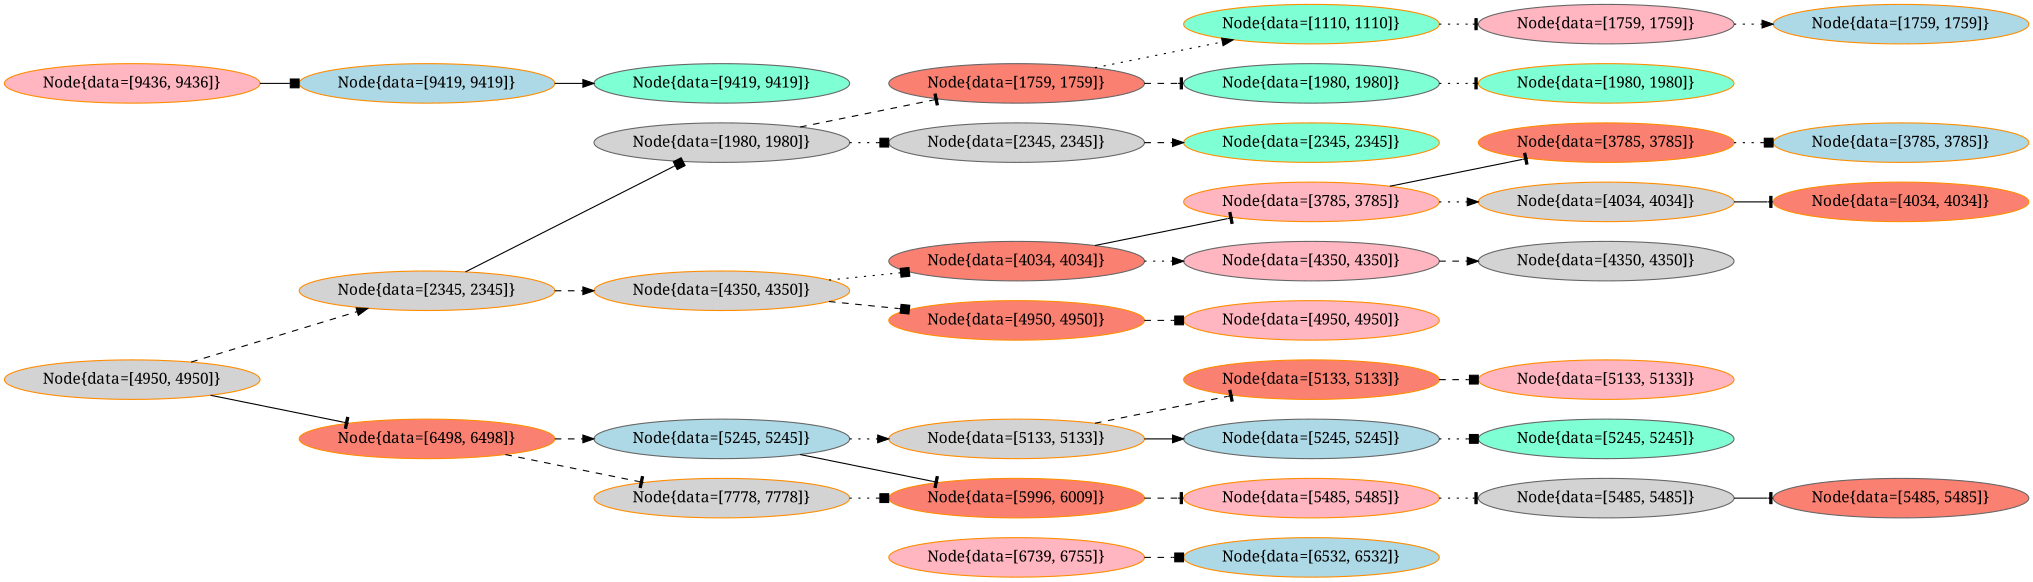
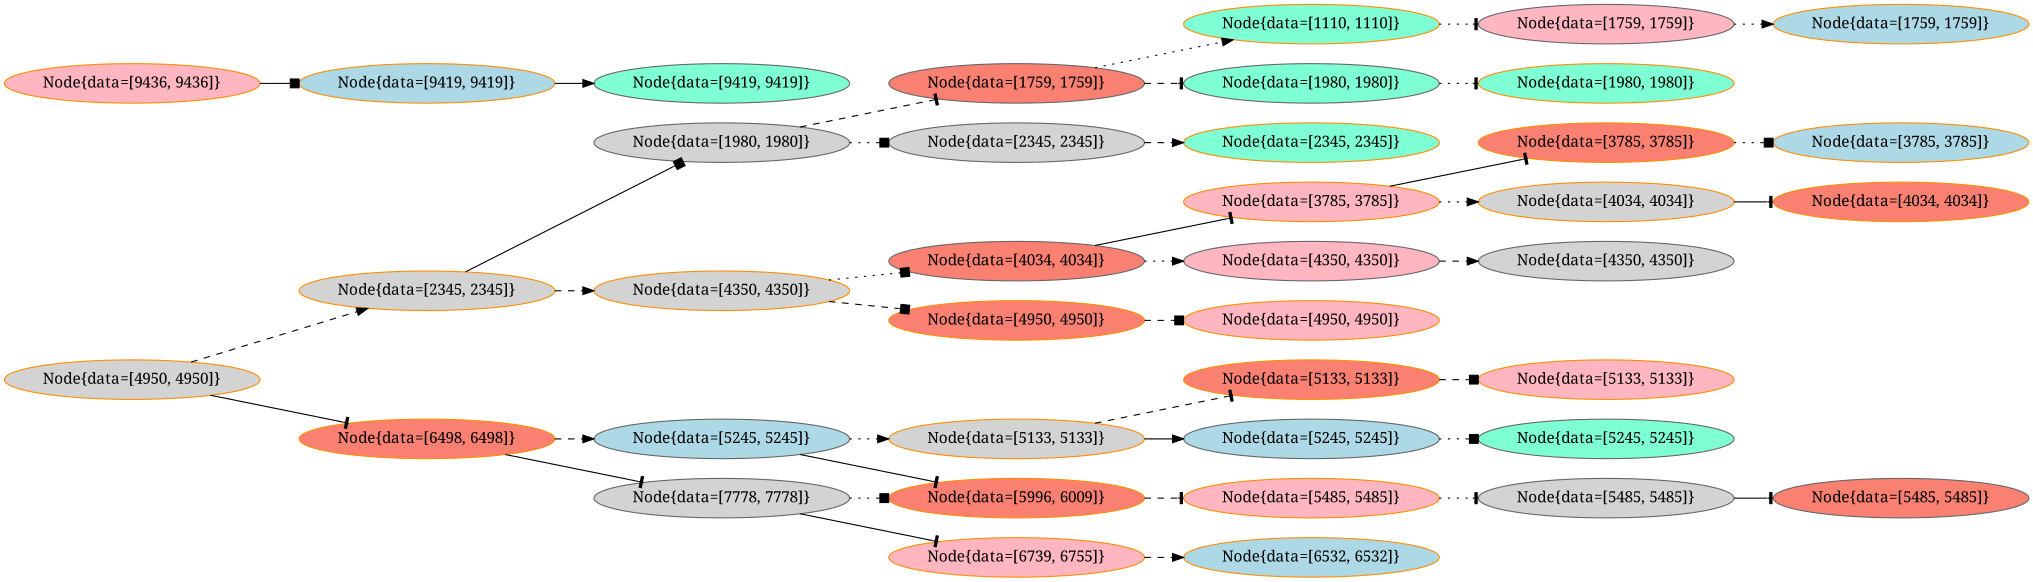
edge "Node{data=[6498, 6498]}" -> "Node{data=[7778, 7778]}": style dashed -> solid
node "Node{data=[7778, 7778]}": color darkorange -> gray40
edge "Node{data=[7778, 7778]}" -> "Node{data=[6739, 6755]}": added
edge "Node{data=[6739, 6755]}" -> "Node{data=[6532, 6532]}": arrowhead box -> normal
